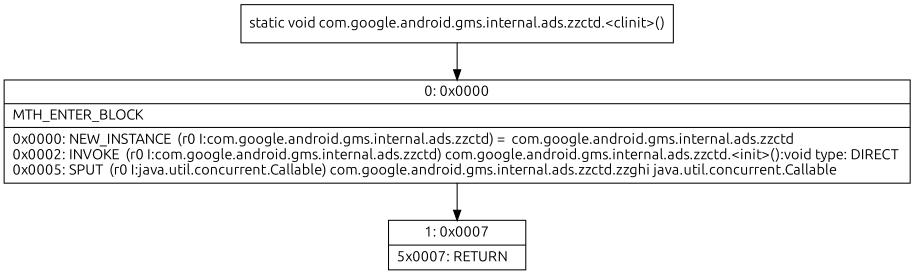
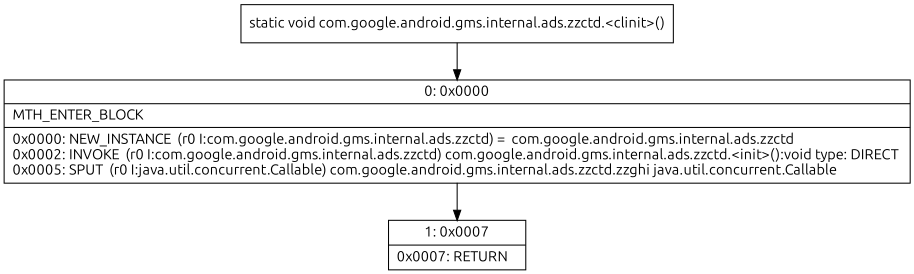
node "1: 0x0007": text "5x0007: RETURN" -> "0x0007: RETURN"
